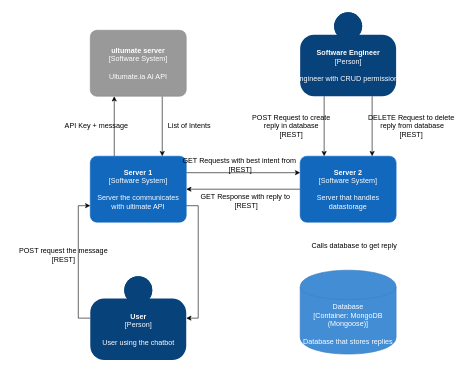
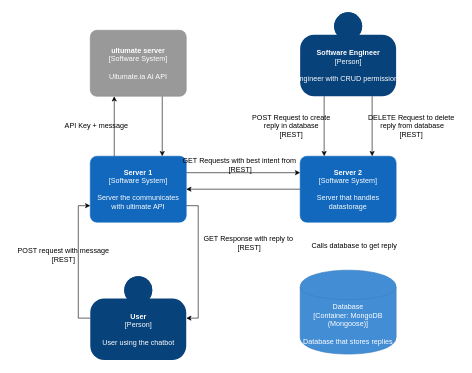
node "List of Intents": removed
node "GET Response with reply to [REST]": moved (246, 201) -> (249, 243)
node "POST request the message [REST]": label "POST request the message [REST]" -> "POST request with message [REST]"
